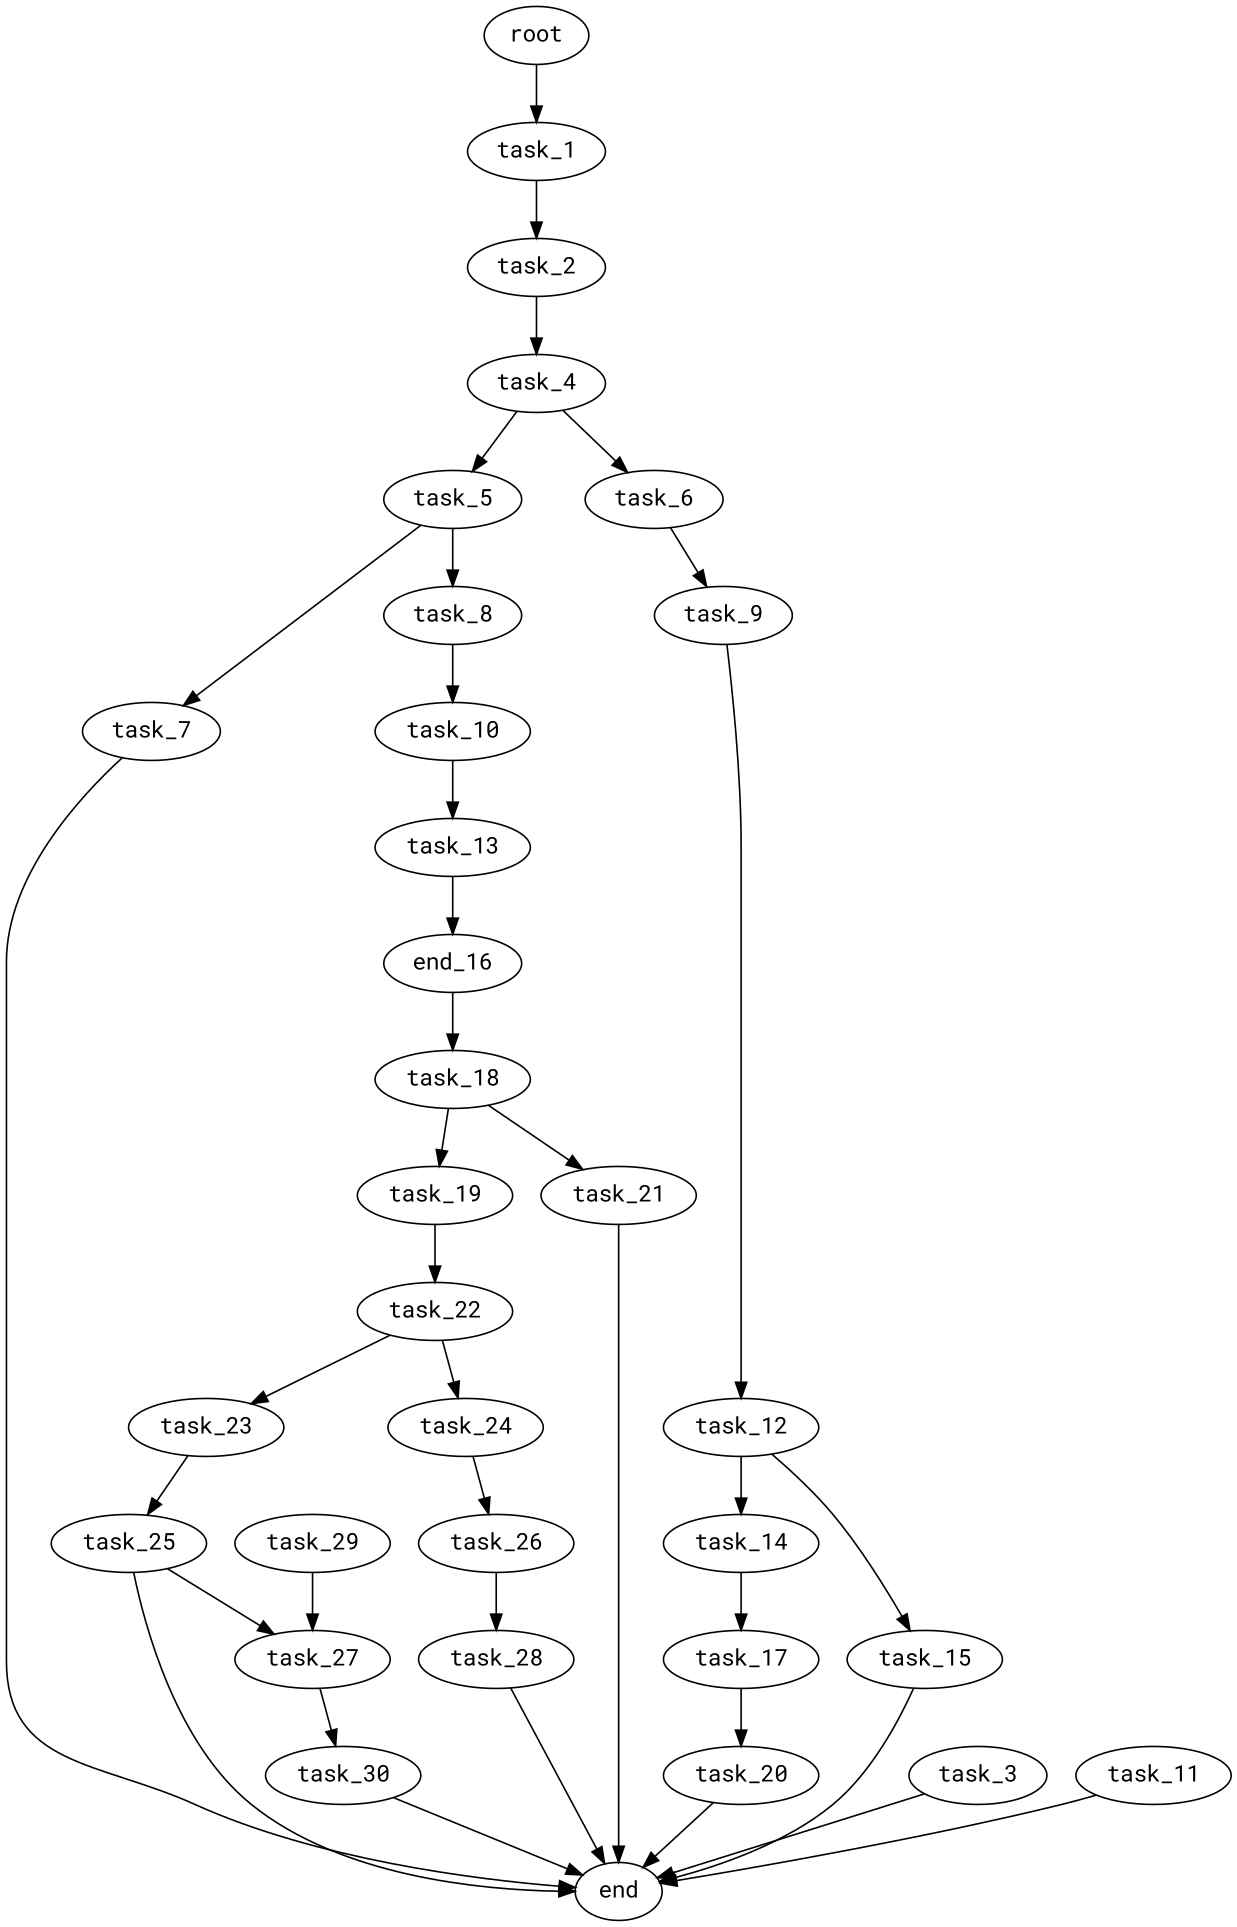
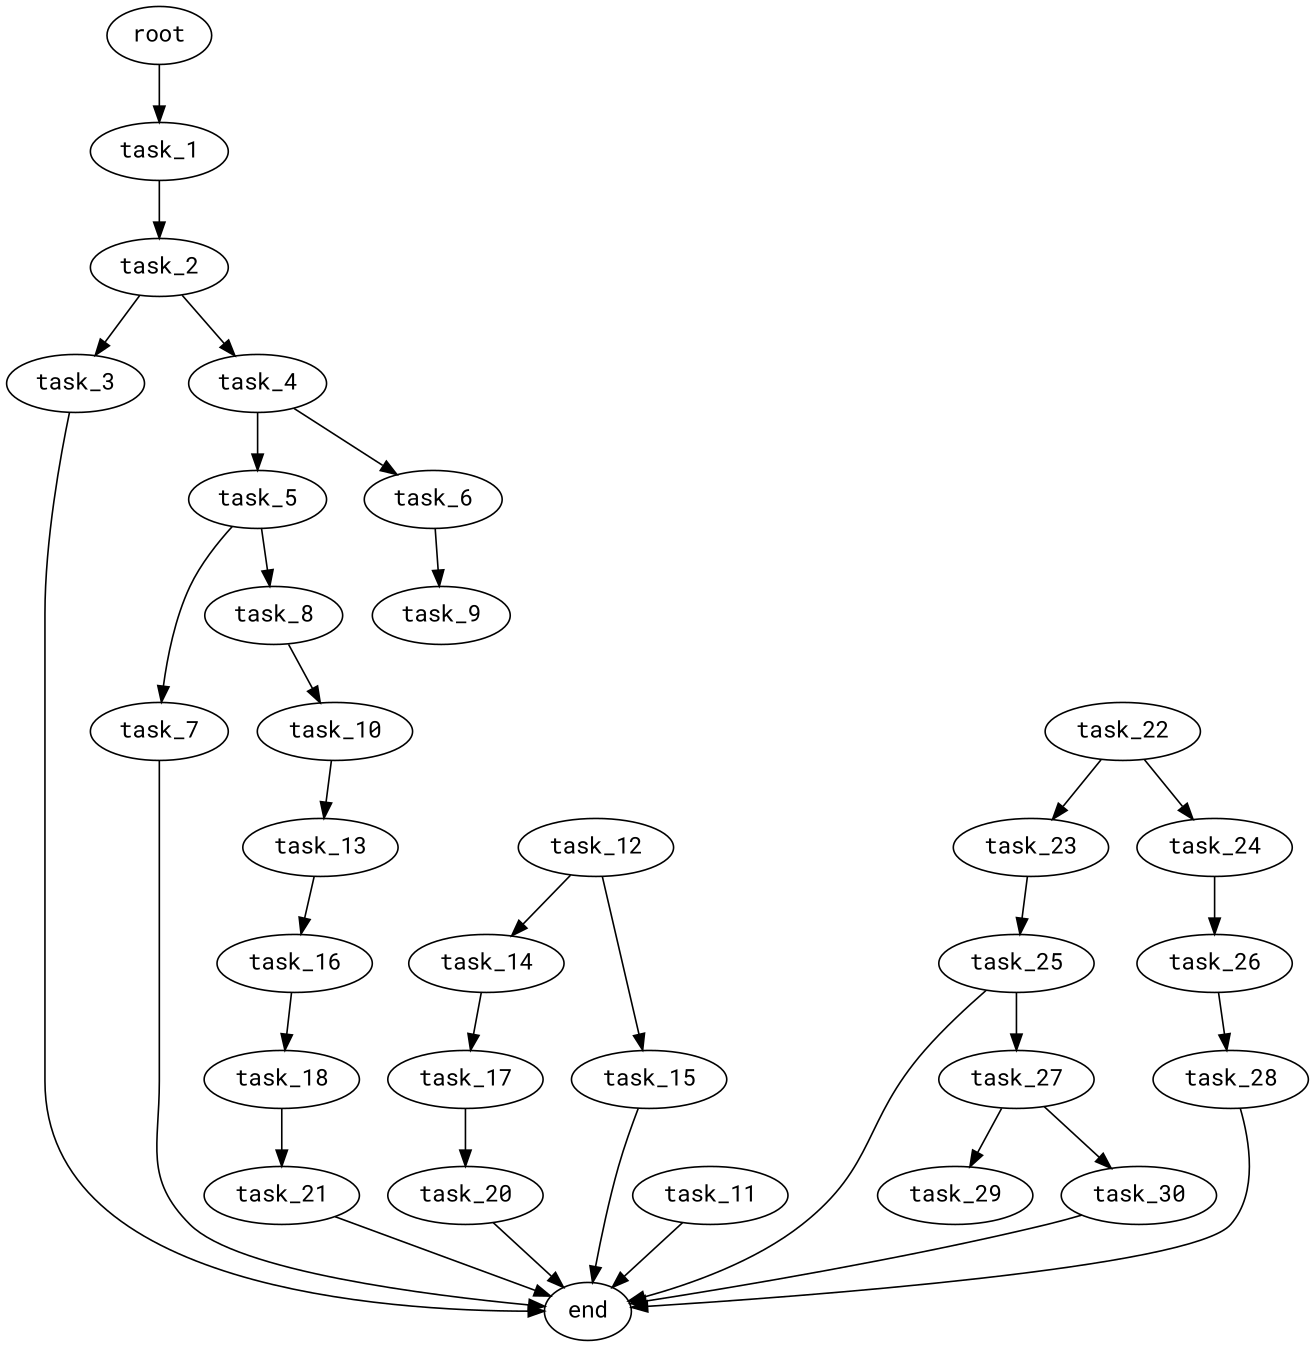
edge "task_2" -> "task_3": added
node "end_16": label "end_16" -> "task_16"
edge "task_9" -> "task_12": removed
node "task_19": removed
edge "task_29" -> "task_27": reversed
